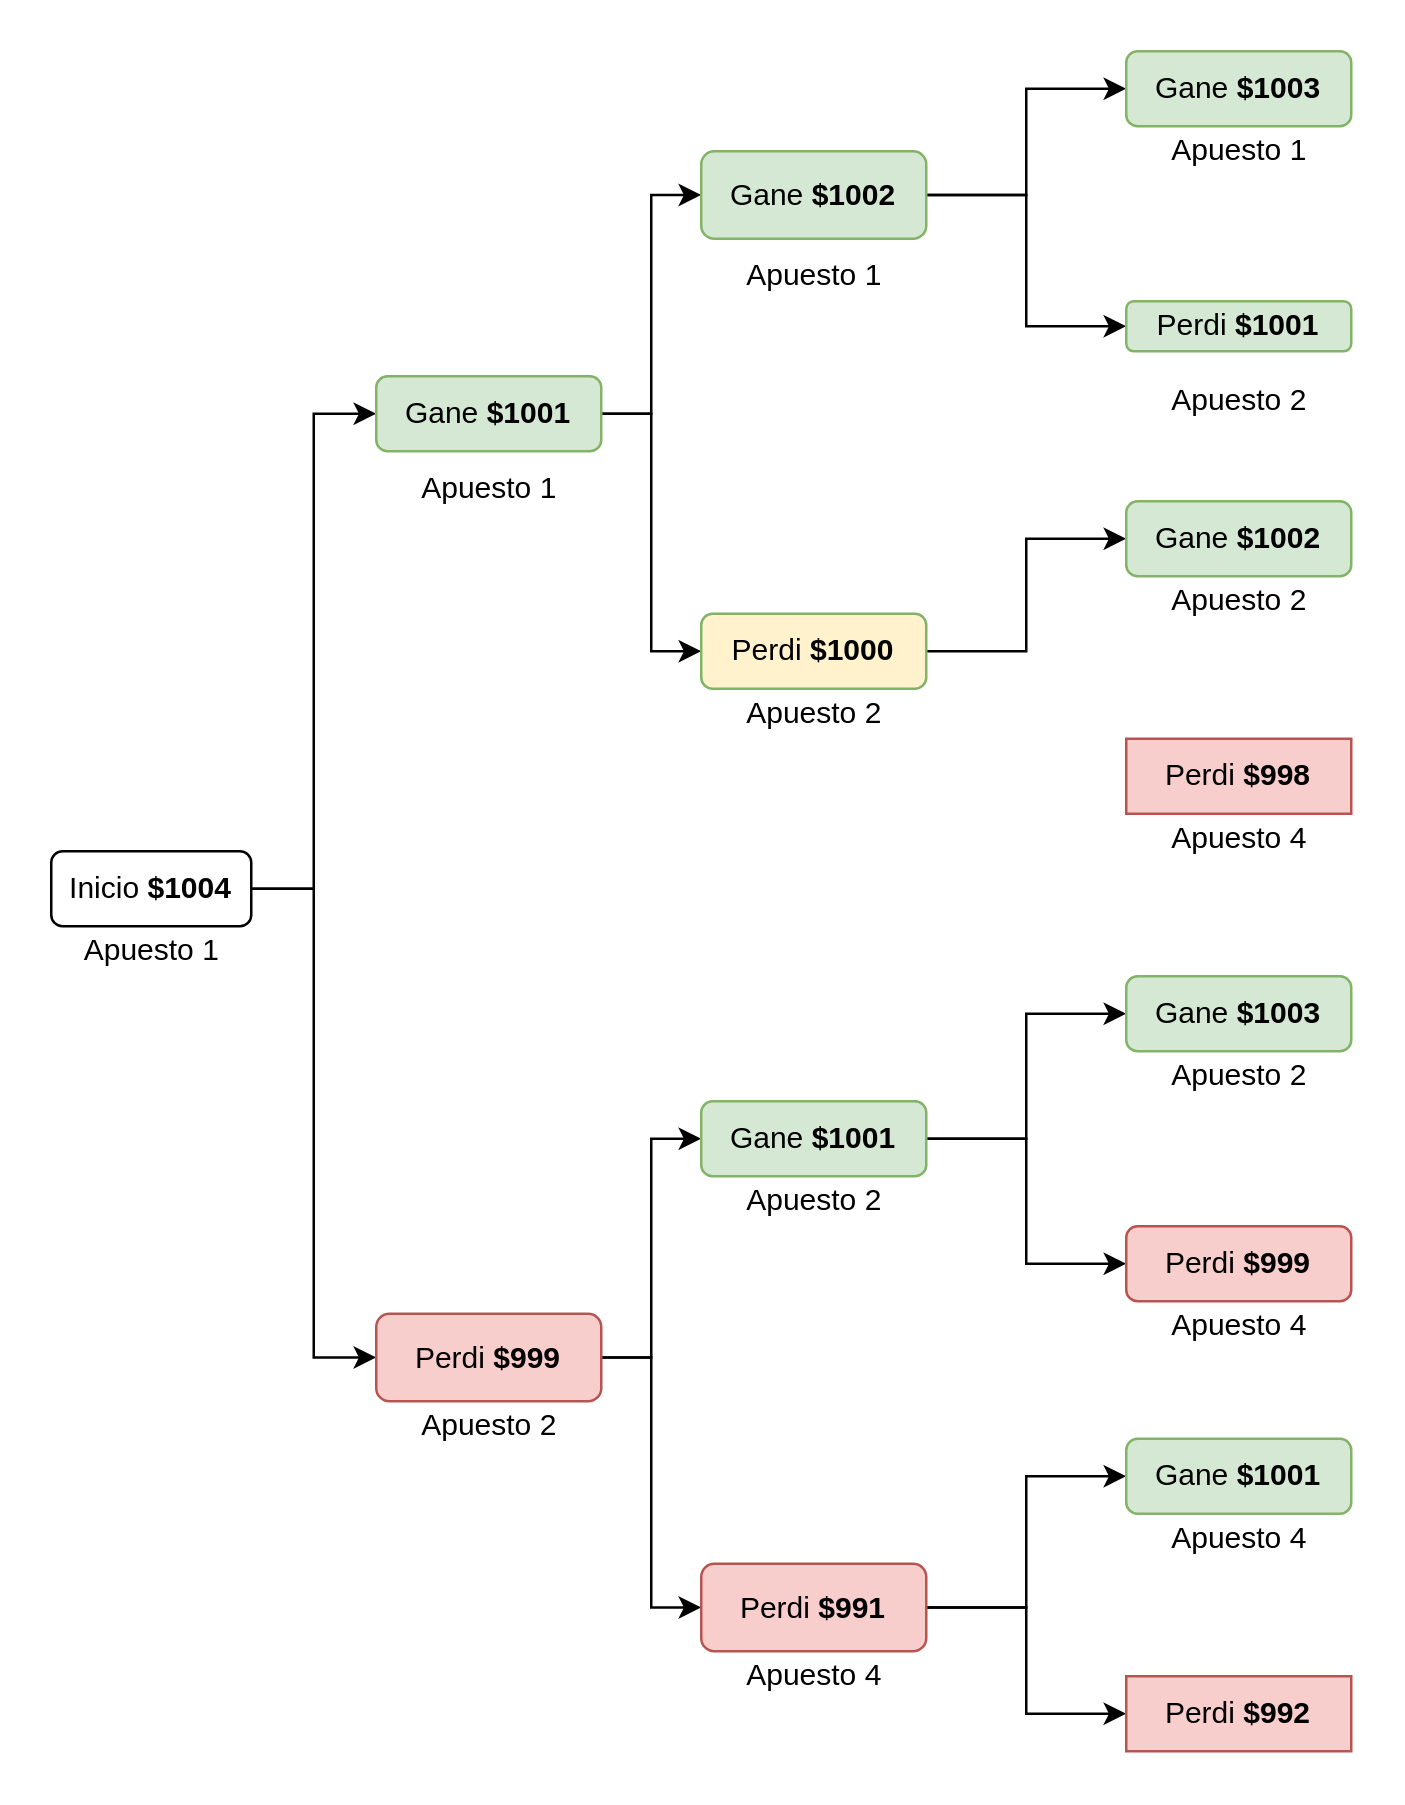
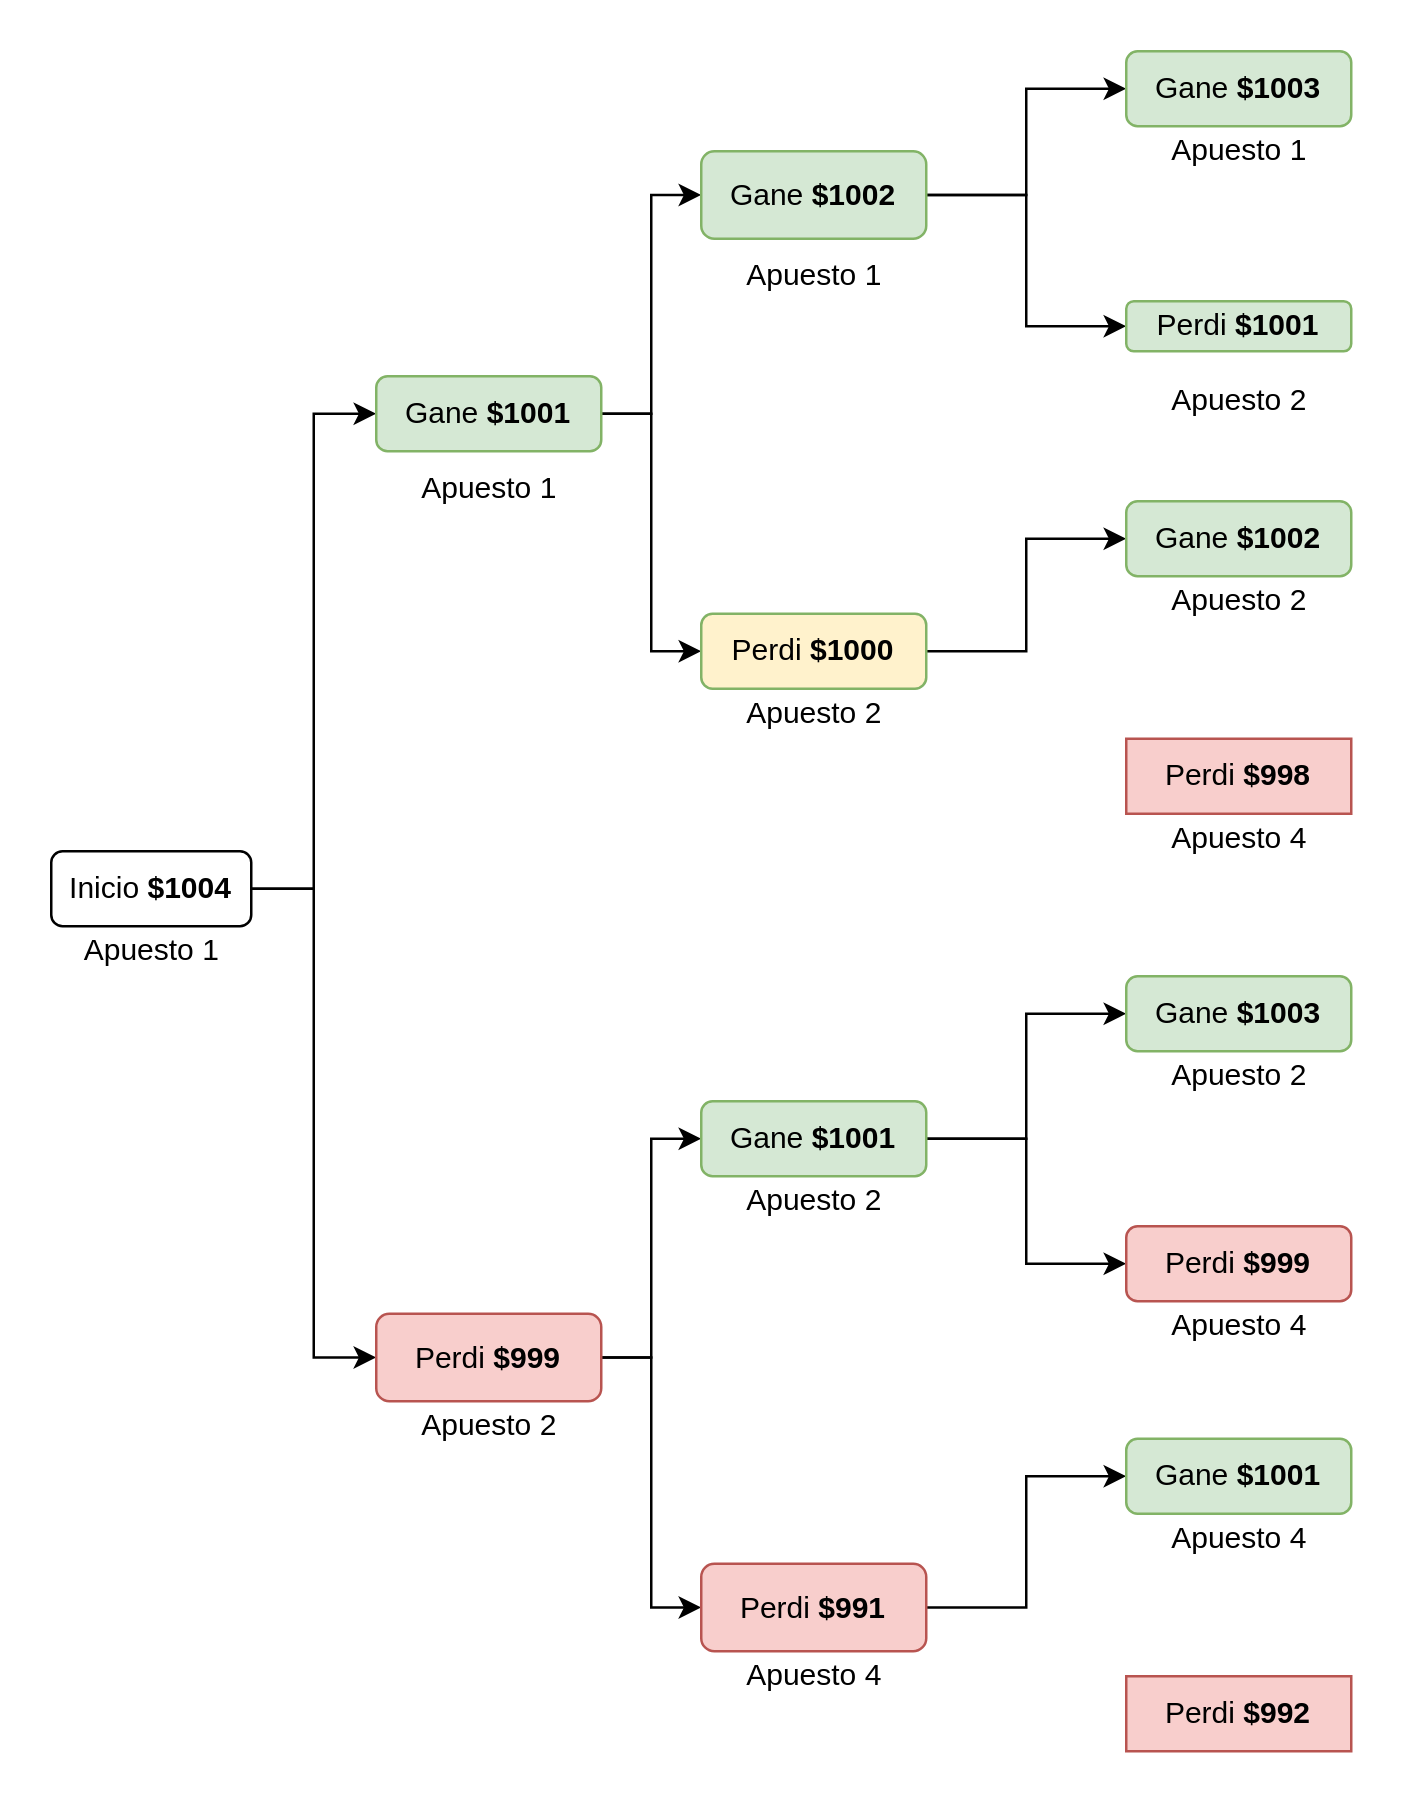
edge "Perdi $991" -> "Perdi $992": removed
